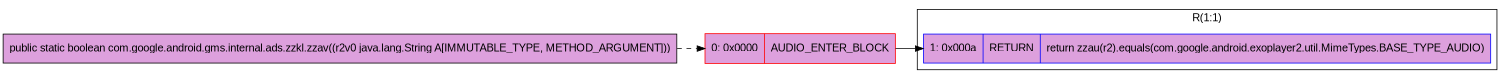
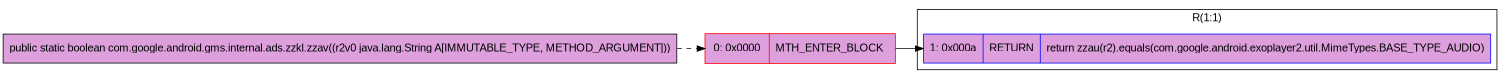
node "0: 0x0000": text "AUDIO_ENTER_BLOCK" -> "MTH_ENTER_BLOCK"
